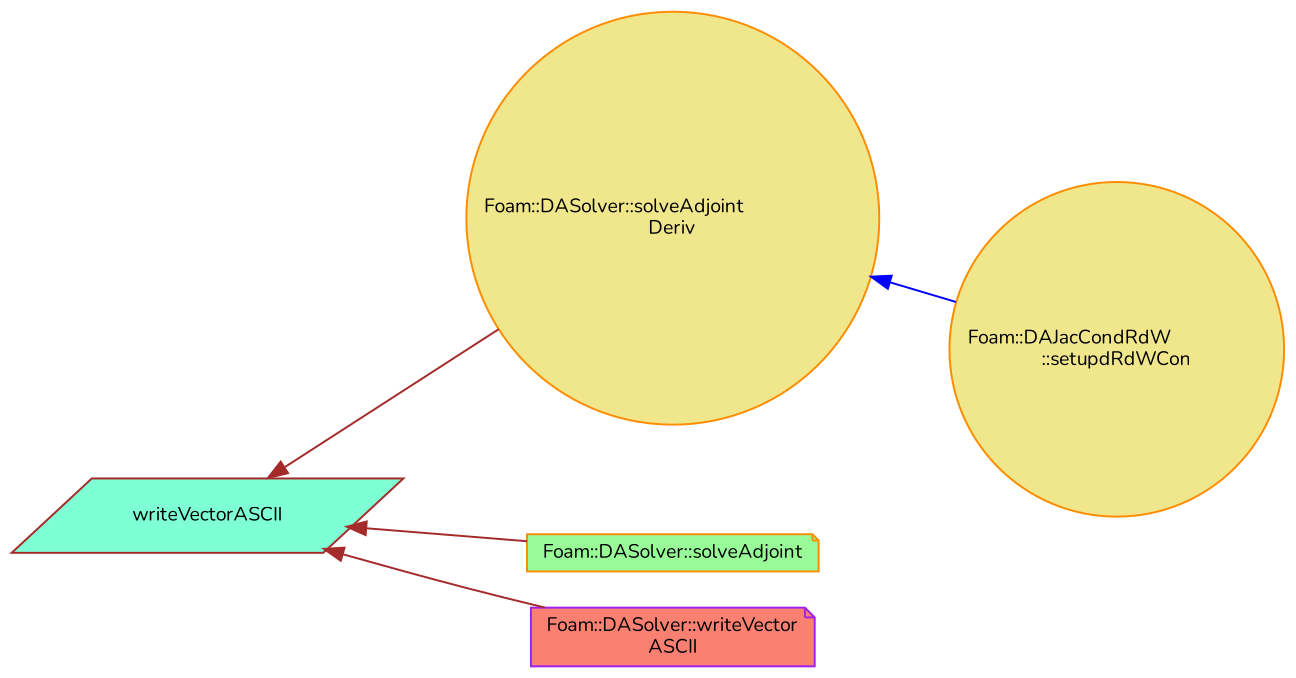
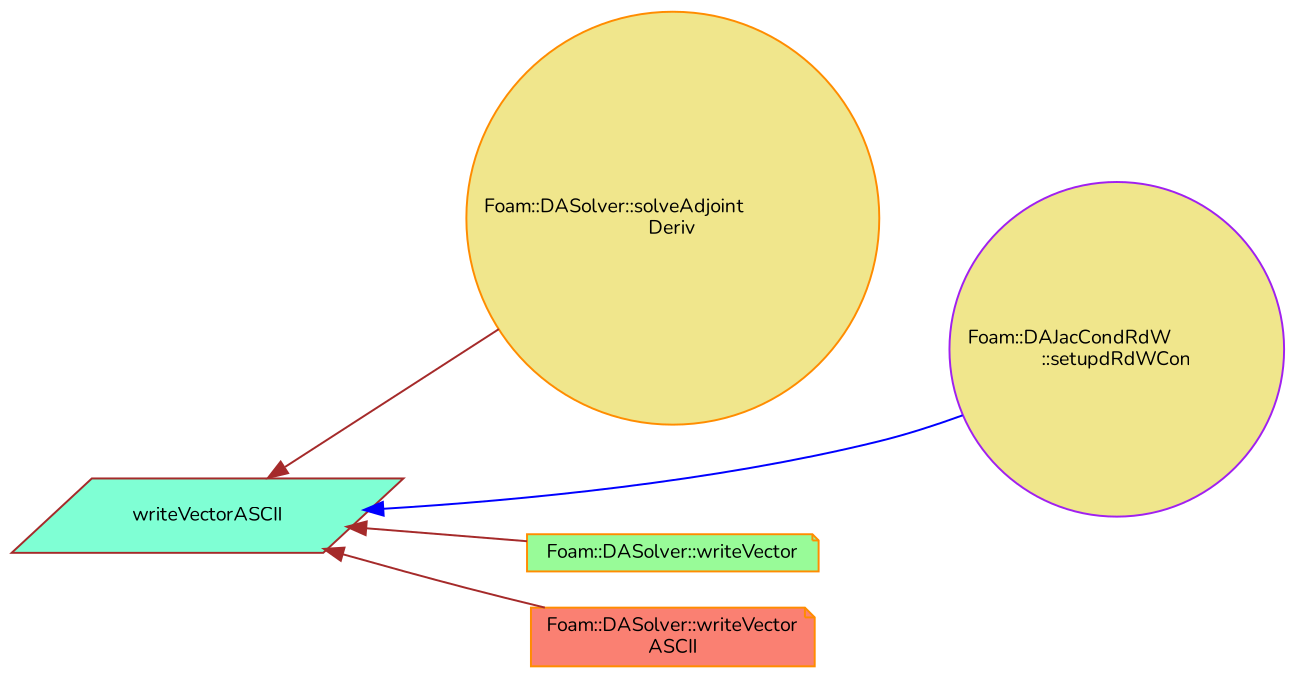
edge "Foam::DAJacCondRdW ::setupdRdWCon" -> "Foam::DASolver::solveAdjoint Deriv": now "Foam::DAJacCondRdW ::setupdRdWCon" -> "writeVectorASCII"
node "Foam::DAJacCondRdW ::setupdRdWCon": color darkorange -> purple
node "Foam::DASolver::solveAdjoint": label "Foam::DASolver::solveAdjoint" -> "Foam::DASolver::writeVector"
node "Foam::DASolver::writeVector ASCII": color purple -> darkorange
